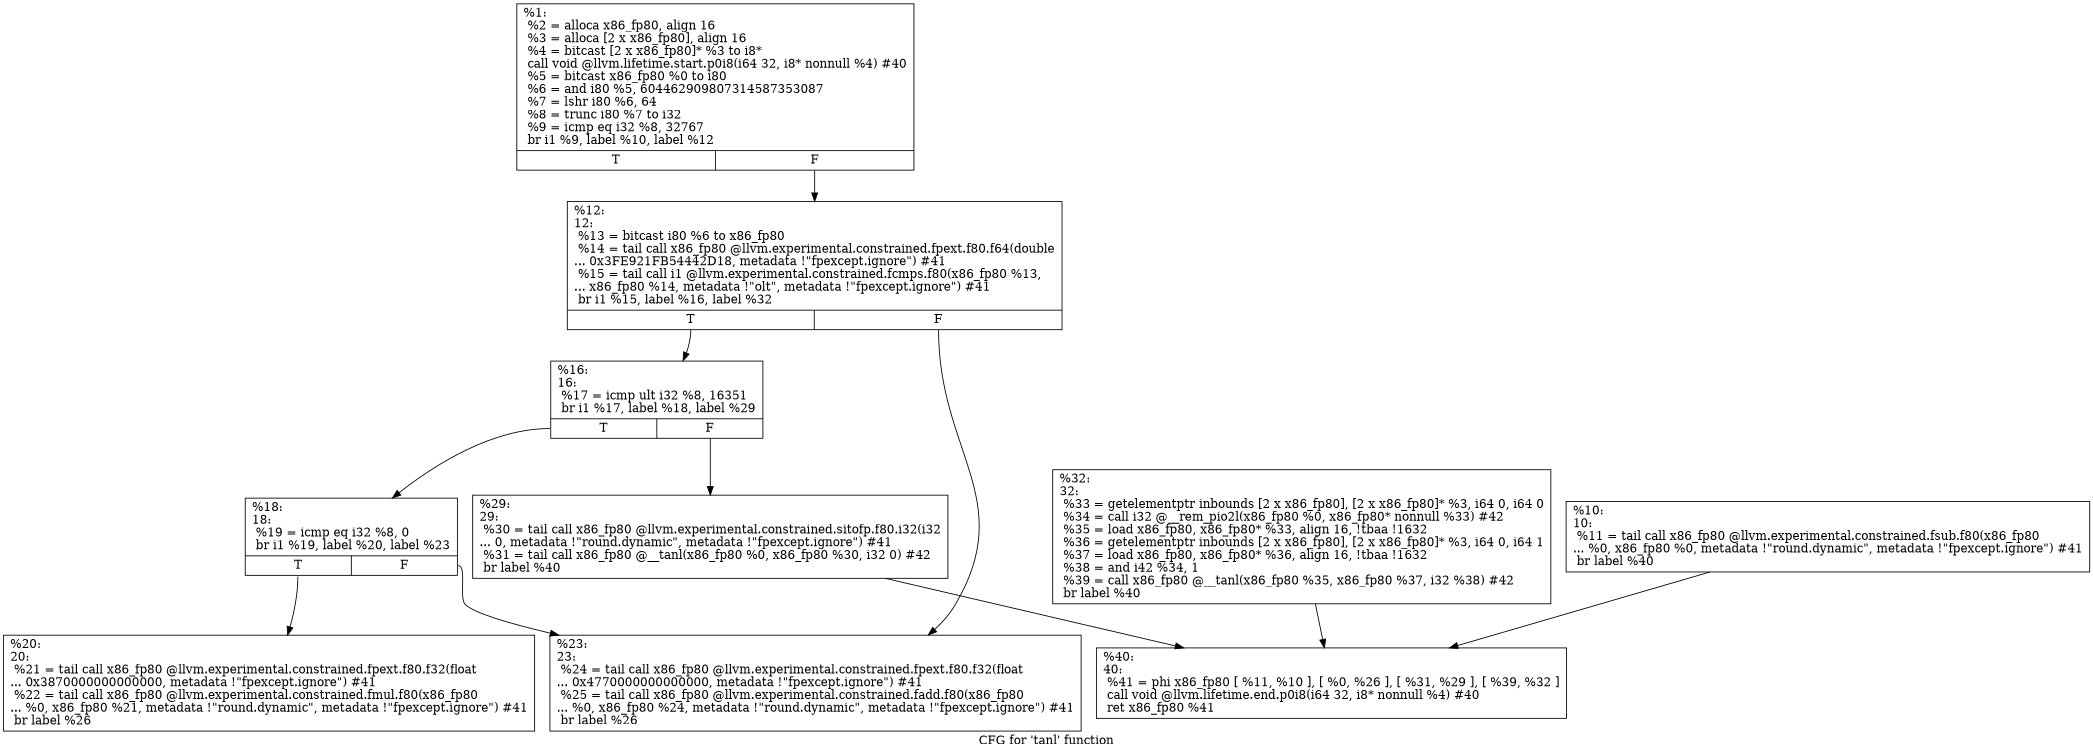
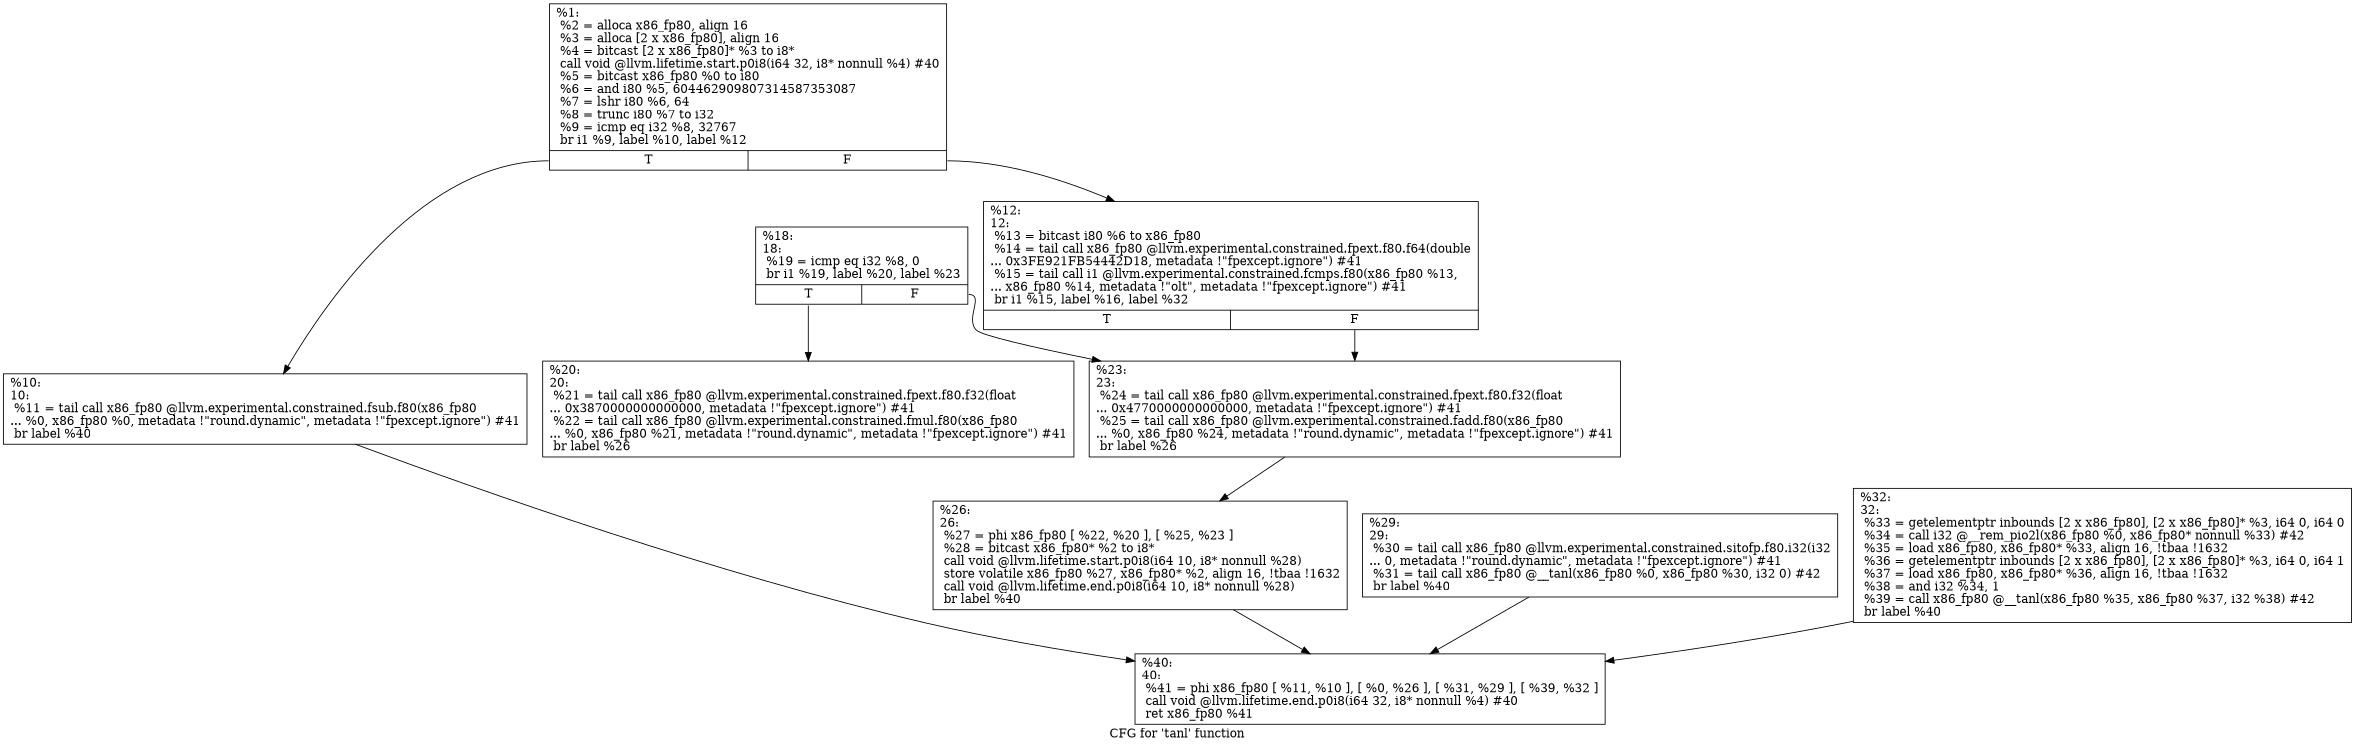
edge "%1:" -> "%10:": added
node "%16:": removed
node "%26:": added
node "%32:": text "%38 = and i42 %34, 1" -> "%38 = and i32 %34, 1"
